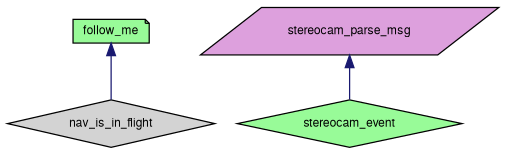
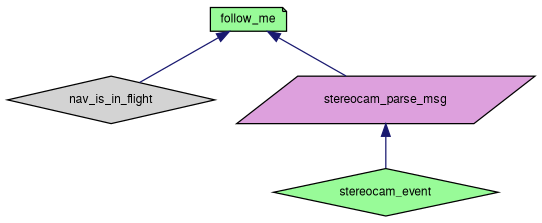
edge "stereocam_parse_msg" -> "follow_me": added
